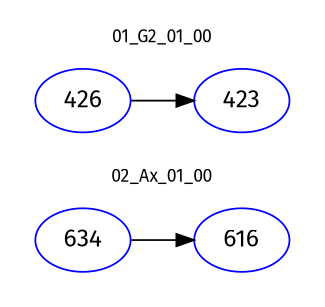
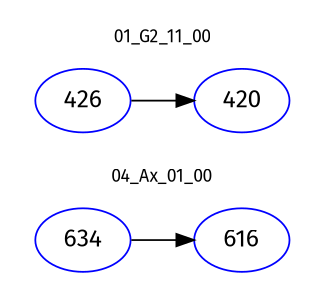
cluster "01_G2_01_00": label "01_G2_01_00" -> "01_G2_11_00"
node "423": label "423" -> "420"
cluster "02_Ax_01_00": label "02_Ax_01_00" -> "04_Ax_01_00"
